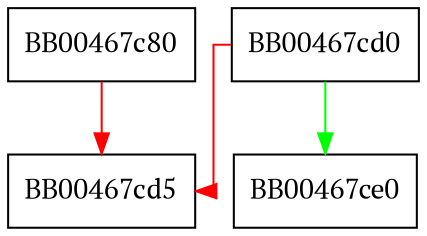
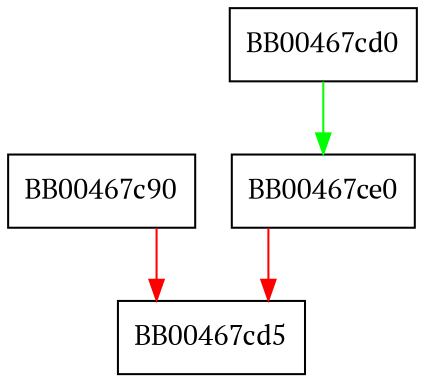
node "BB00467c80": label "BB00467c80" -> "BB00467c90"
edge "BB00467cd0" -> "BB00467cd5": now "BB00467ce0" -> "BB00467cd5"
